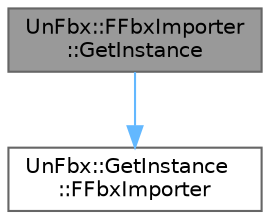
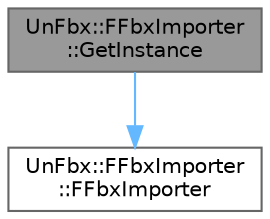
node "UnFbx::GetInstance ::FFbxImporter": label "UnFbx::GetInstance ::FFbxImporter" -> "UnFbx::FFbxImporter ::FFbxImporter"
